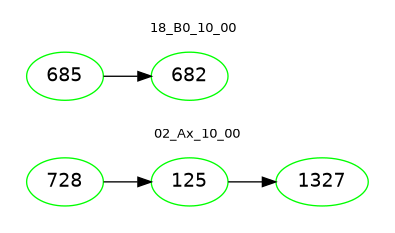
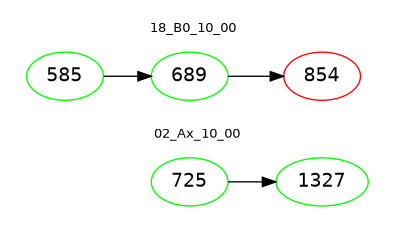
node "685": label "685" -> "585"
node "682": label "682" -> "689"
node "854": added
node "728": removed
node "125": label "125" -> "725"
